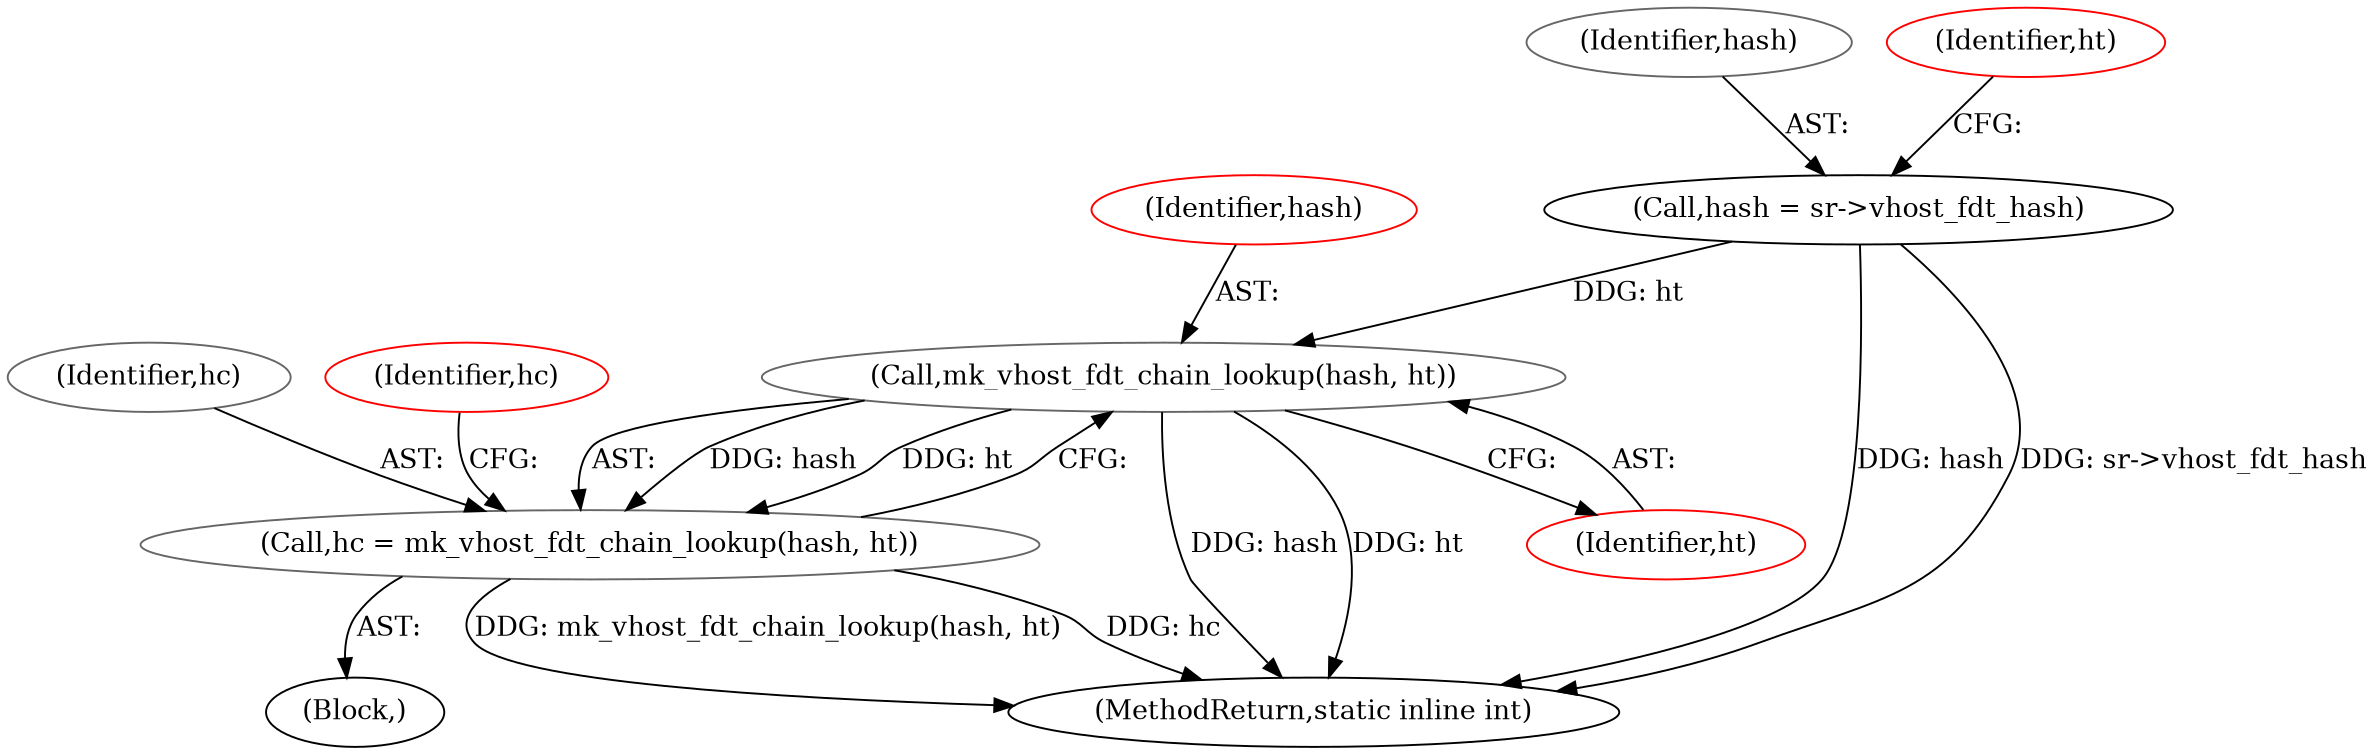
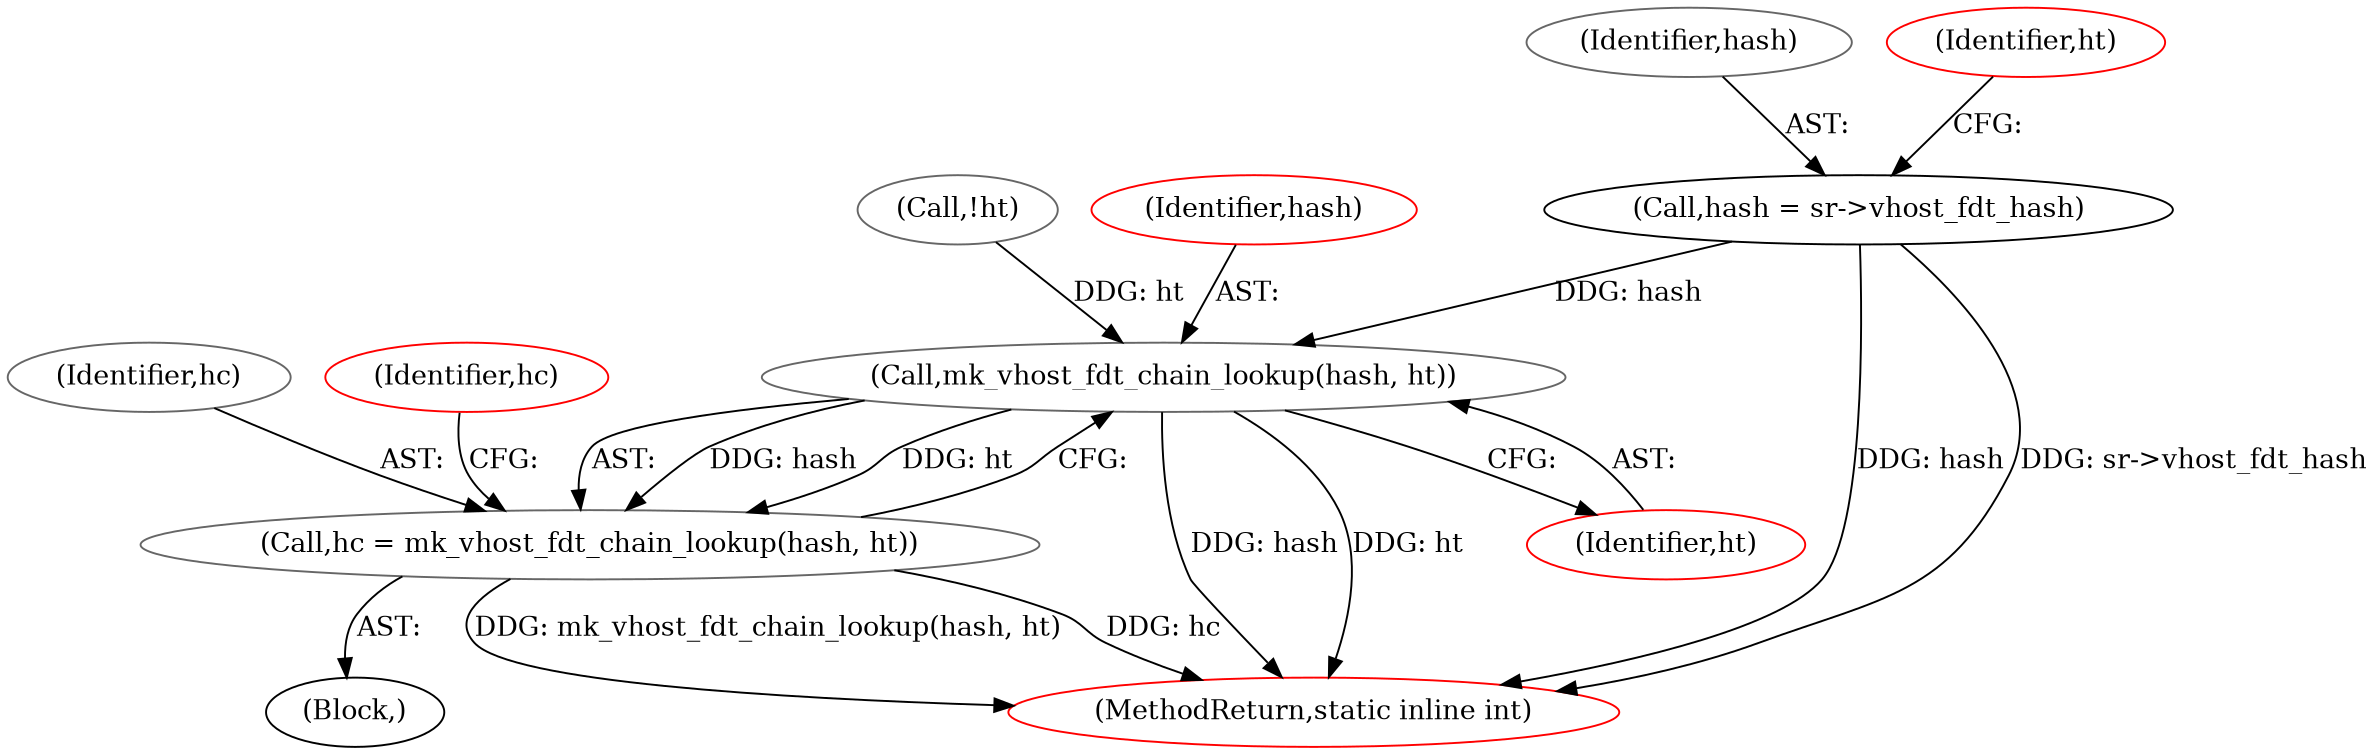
node "(Call,!ht)": added
edge "(Call,hash = sr->vhost_fdt_hash)" -> "(Call,mk_vhost_fdt_chain_lookup(hash, ht))": label "DDG: ht" -> "DDG: hash"
node "(MethodReturn,static inline int)": color black -> red
